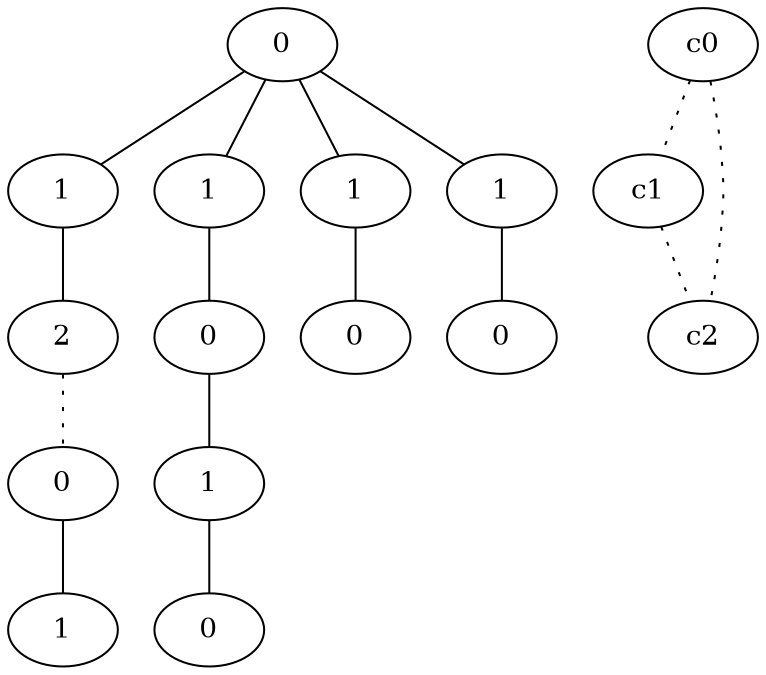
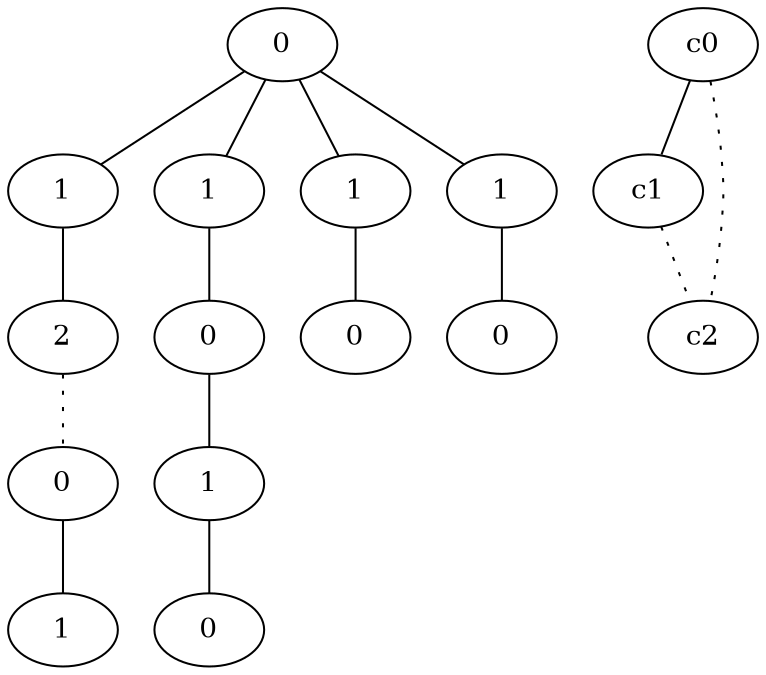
edge "c0" -- "c1": style dotted -> solid
